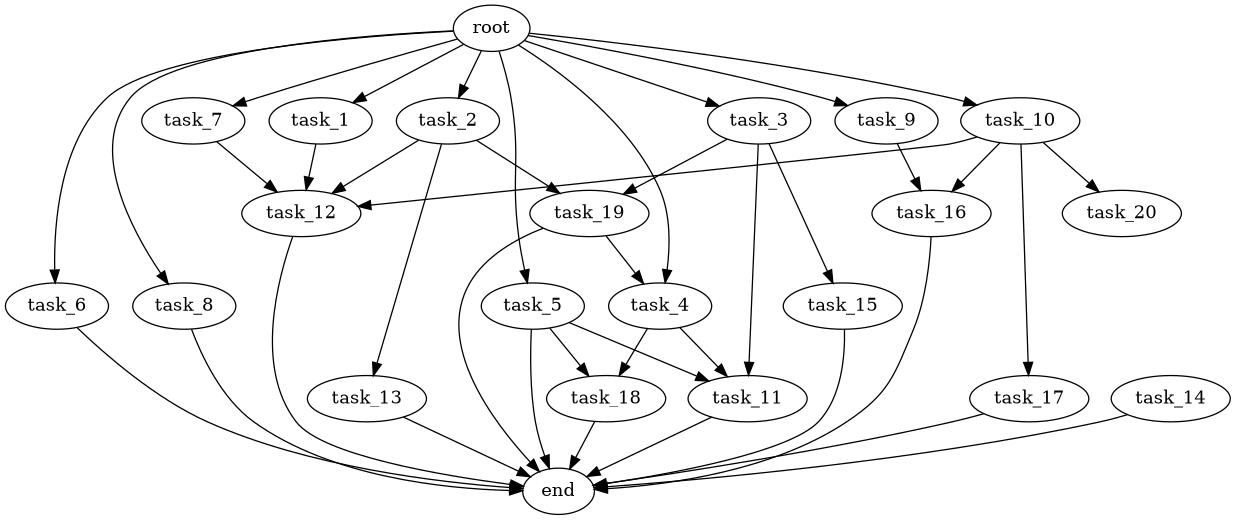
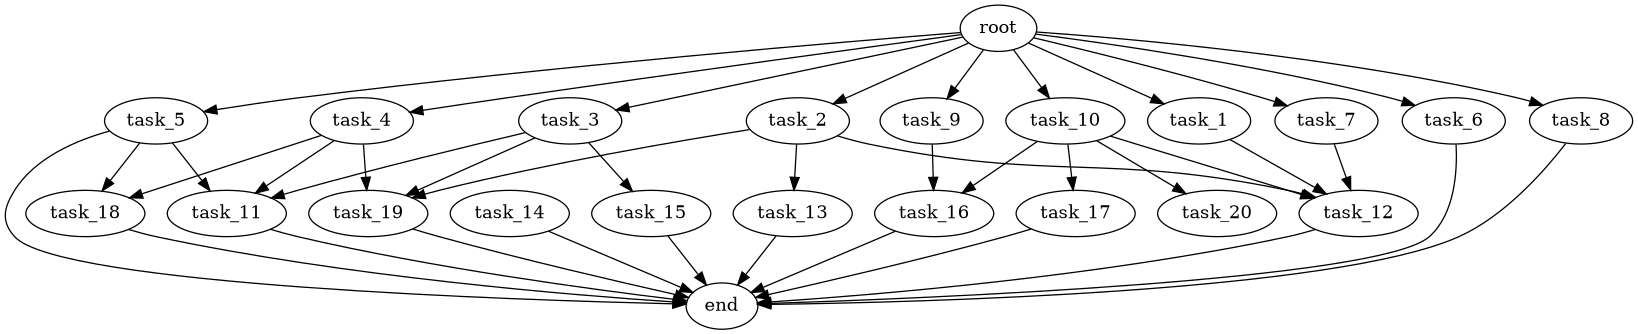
edge "task_19" -> "task_4": reversed
